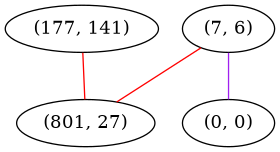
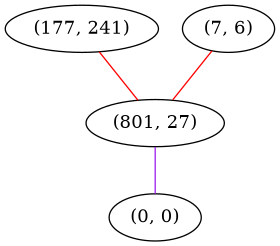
node "(177, 141)": label "(177, 141)" -> "(177, 241)"
edge "(7, 6)" -- "(0, 0)": now "(801, 27)" -- "(0, 0)"
